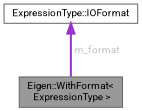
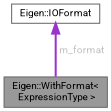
node "ExpressionType::IOFormat": label "ExpressionType::IOFormat" -> "Eigen::IOFormat"
